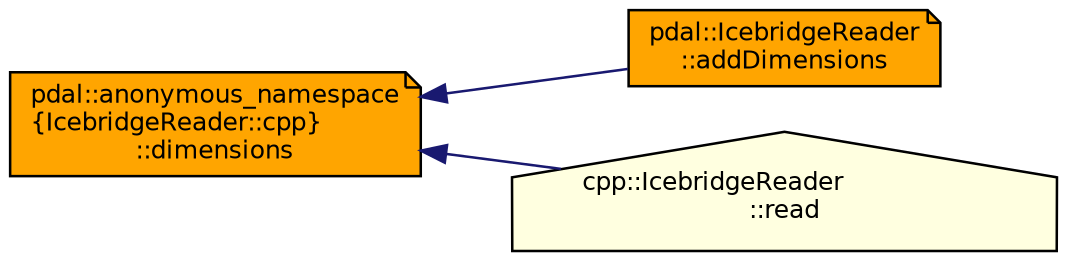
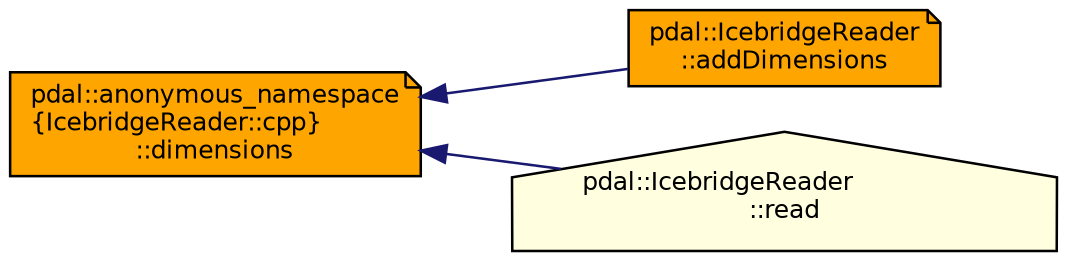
node "cpp::IcebridgeReader ::read": label "cpp::IcebridgeReader ::read" -> "pdal::IcebridgeReader ::read"
